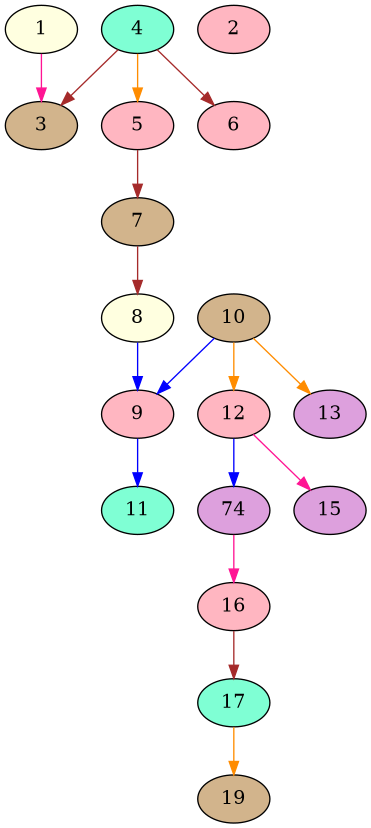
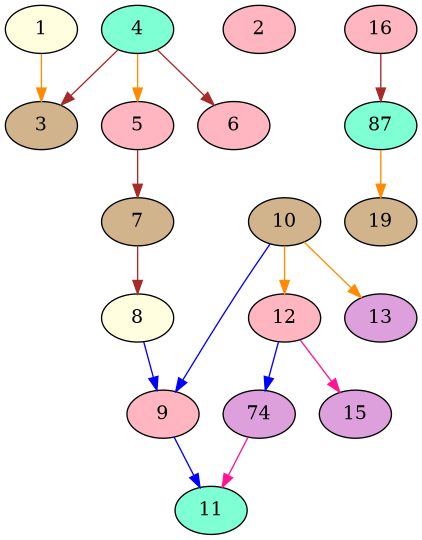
edge "1" -> "3": color deeppink -> darkorange
edge "74" -> "16": now "74" -> "11"
node "17": label "17" -> "87"
